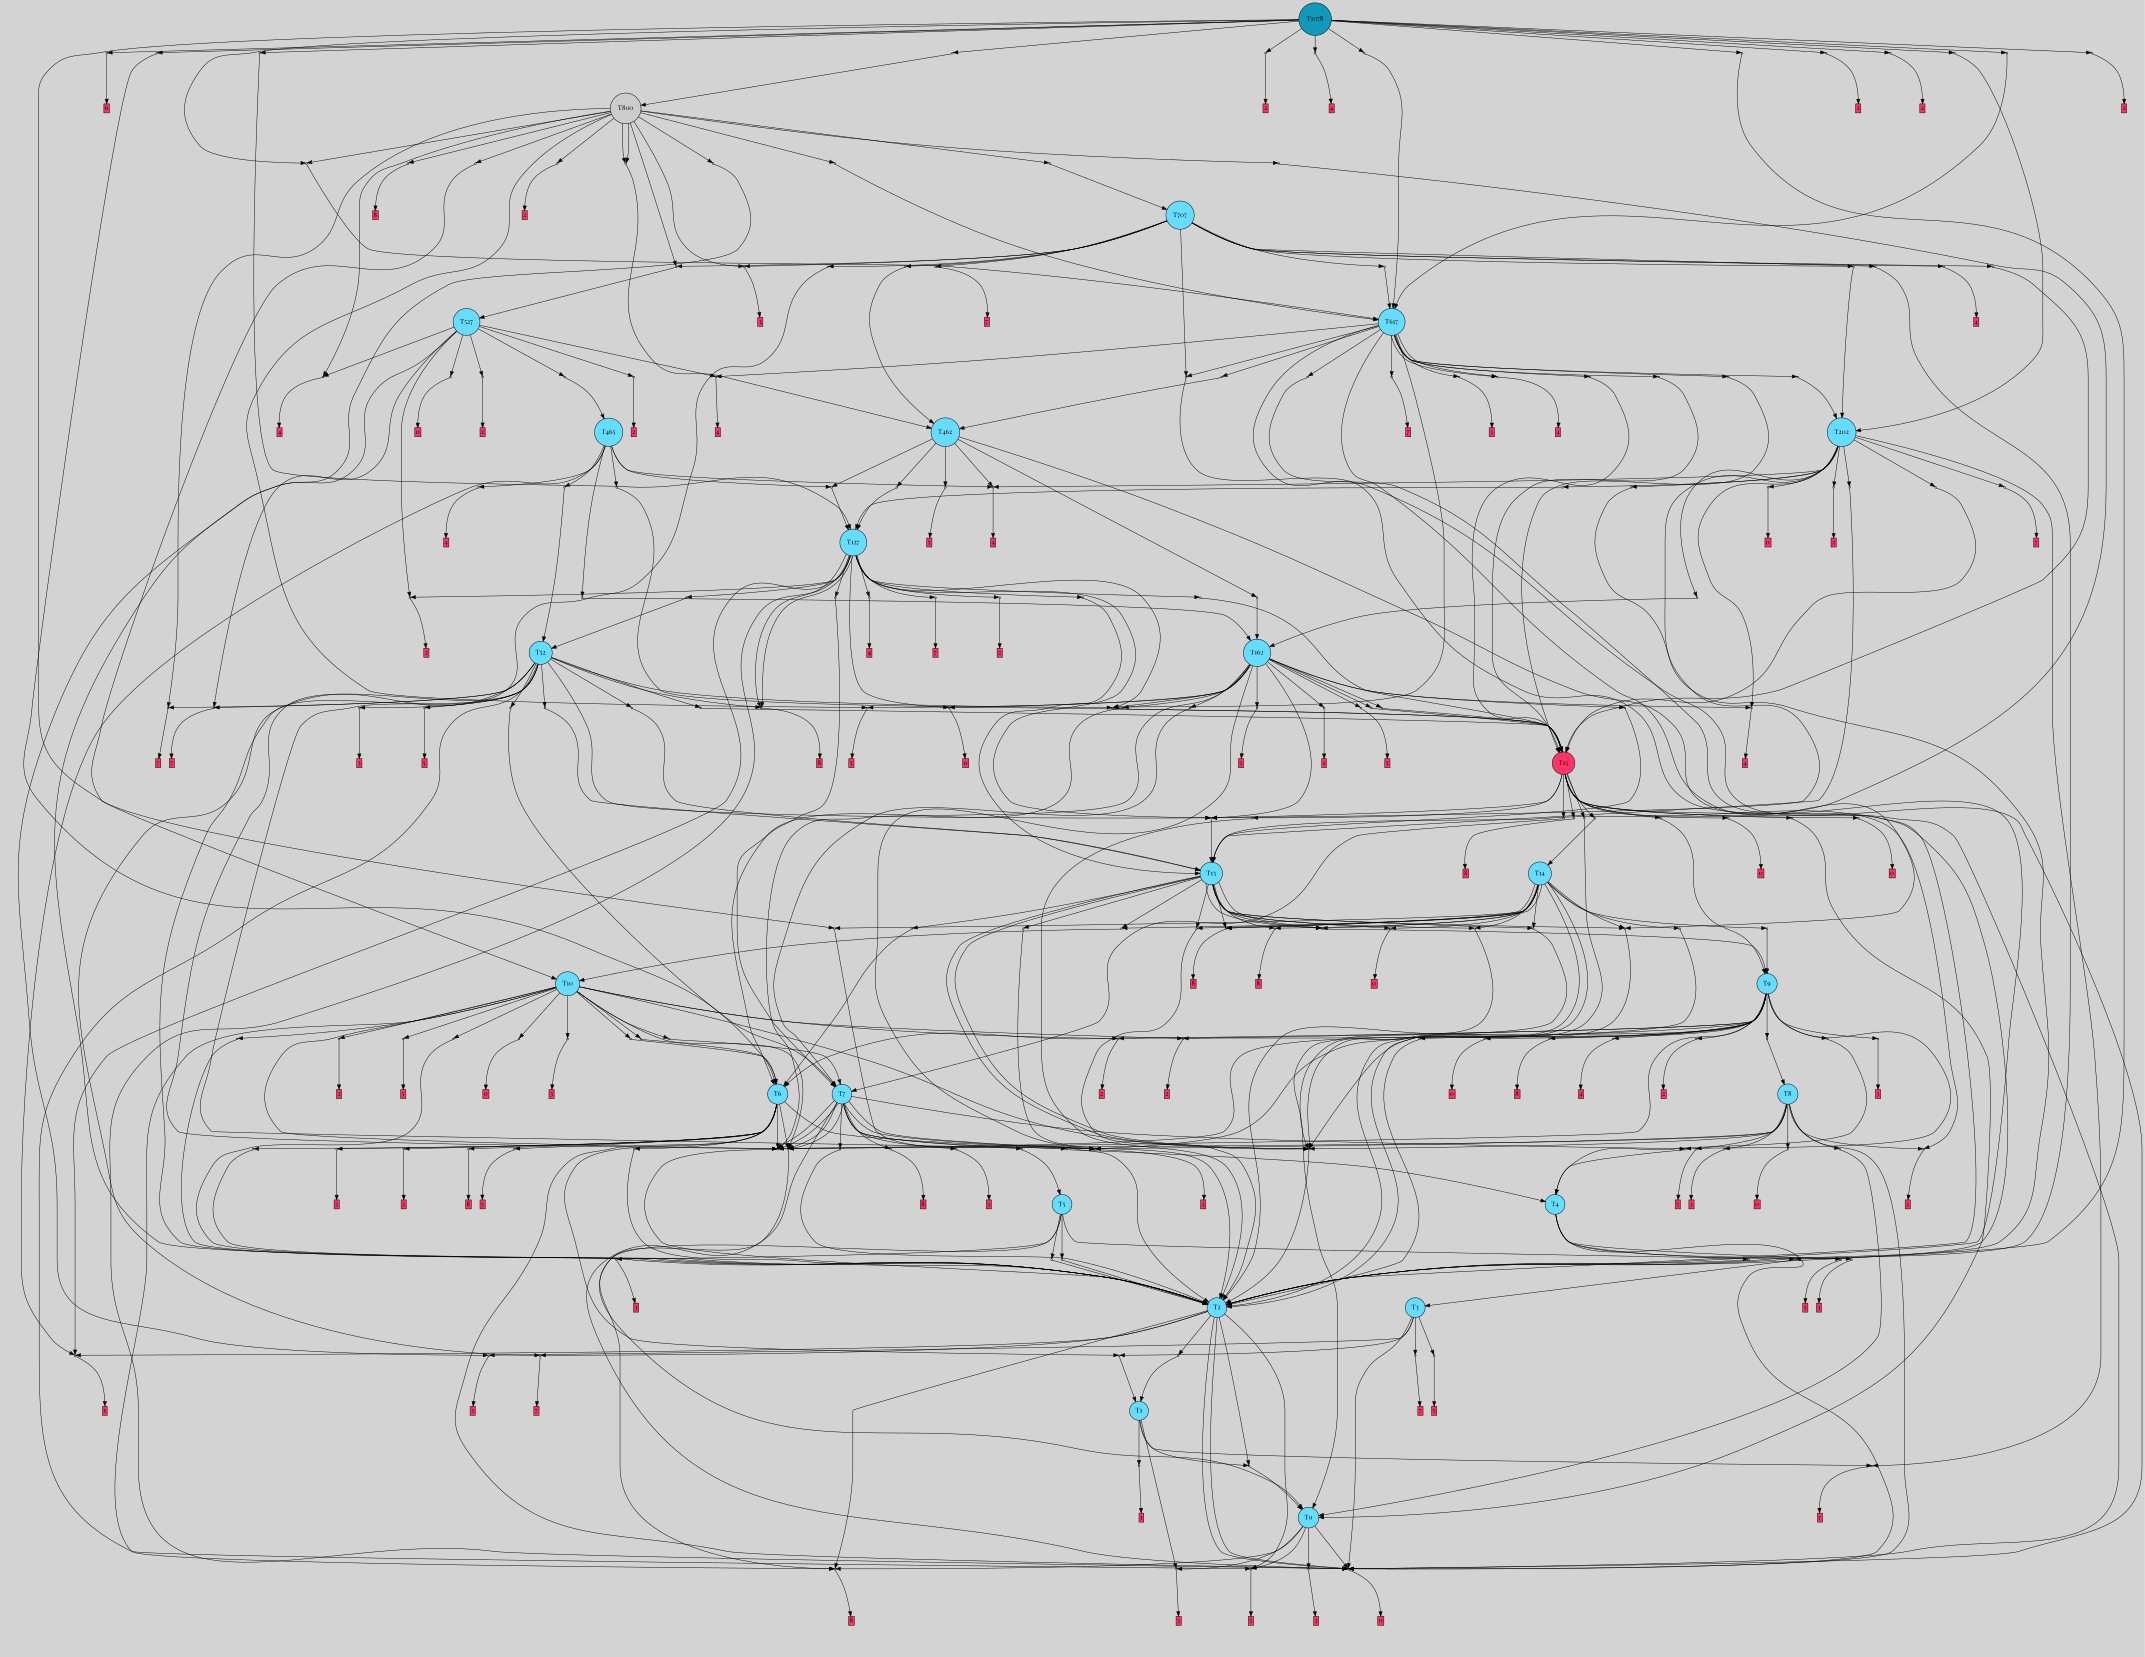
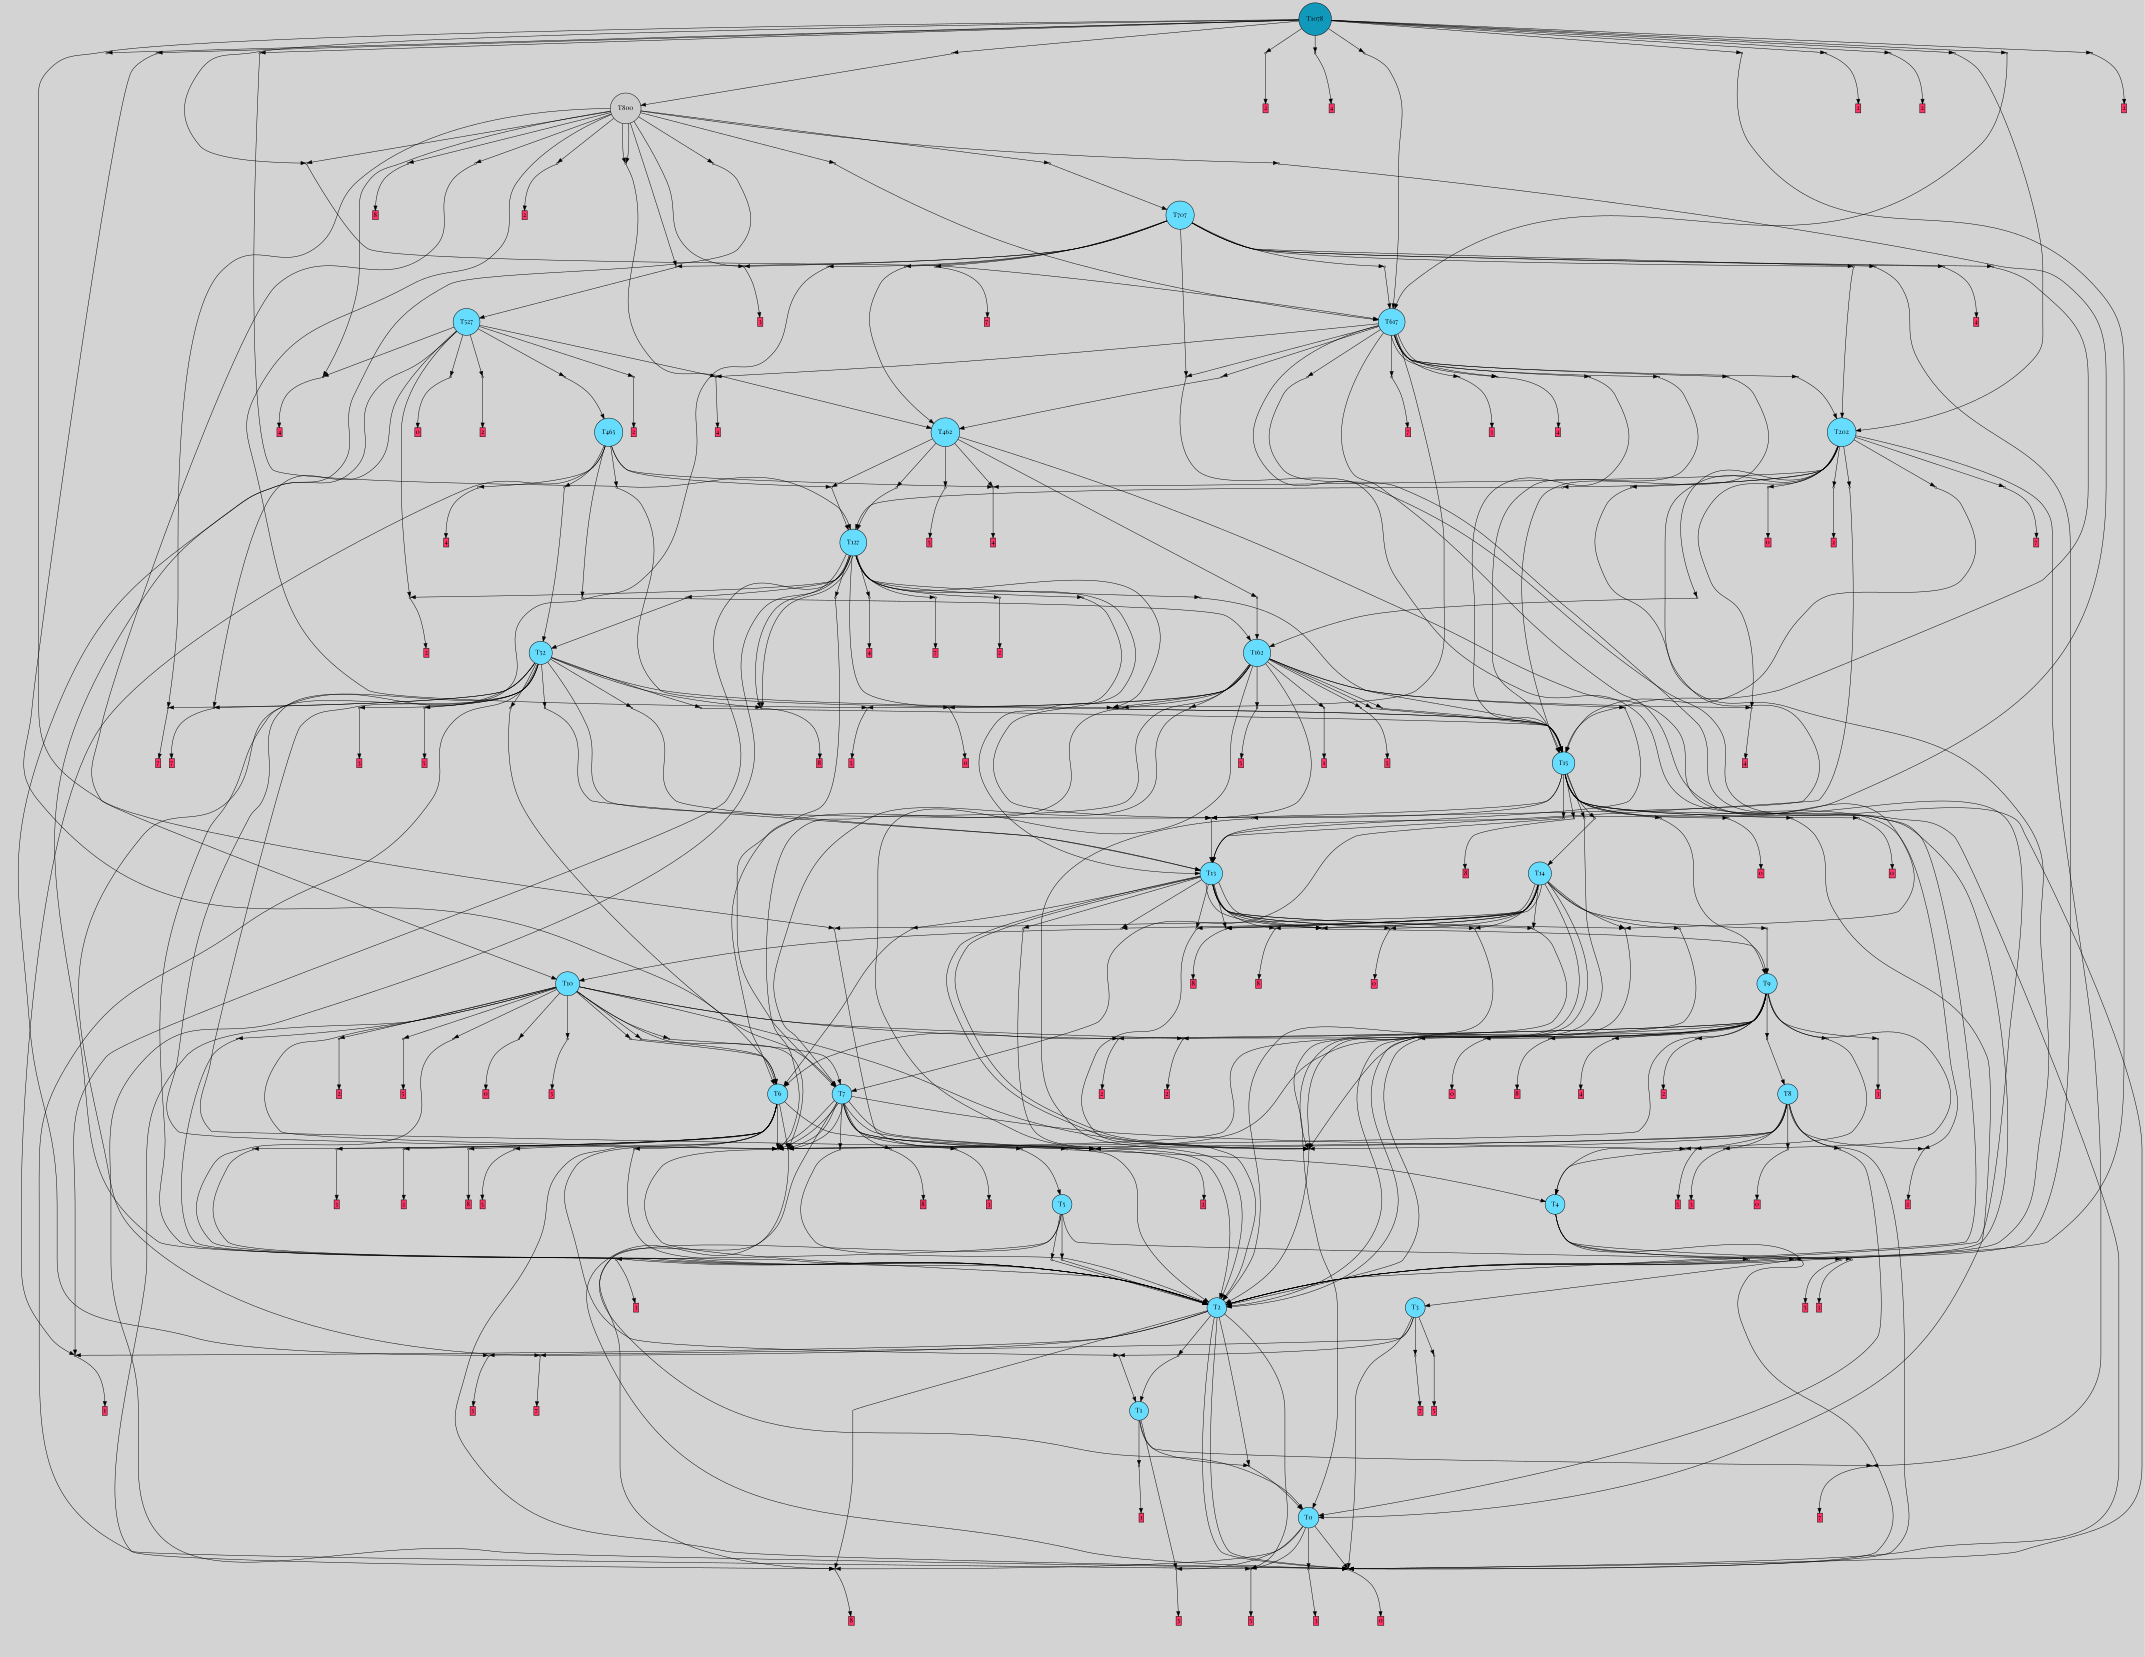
node "6": removed
node "T15": fillcolor #ff3366 -> #66ddff
